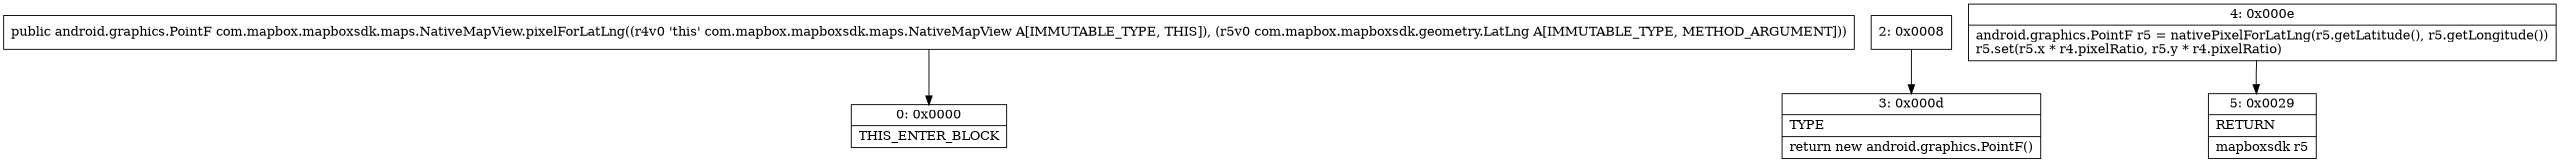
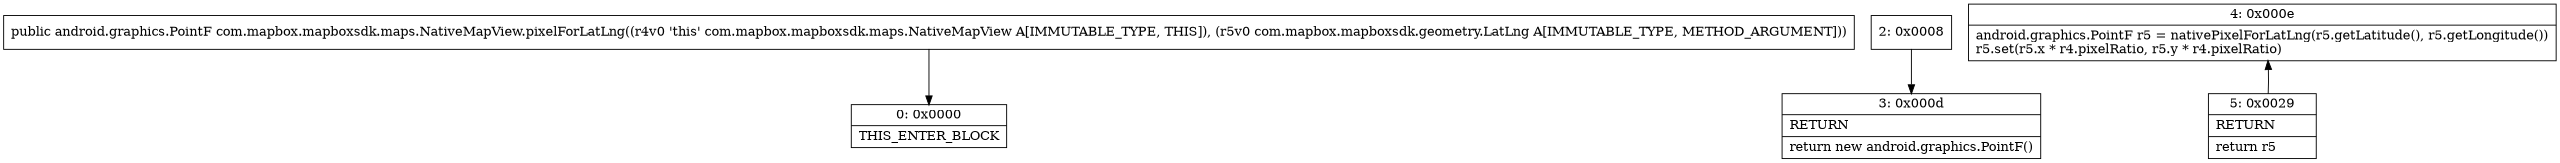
edge "4: 0x000e" -> "5: 0x0029": reversed
node "3: 0x000d": text "TYPE" -> "RETURN"
node "5: 0x0029": text "mapboxsdk r5" -> "return r5"
